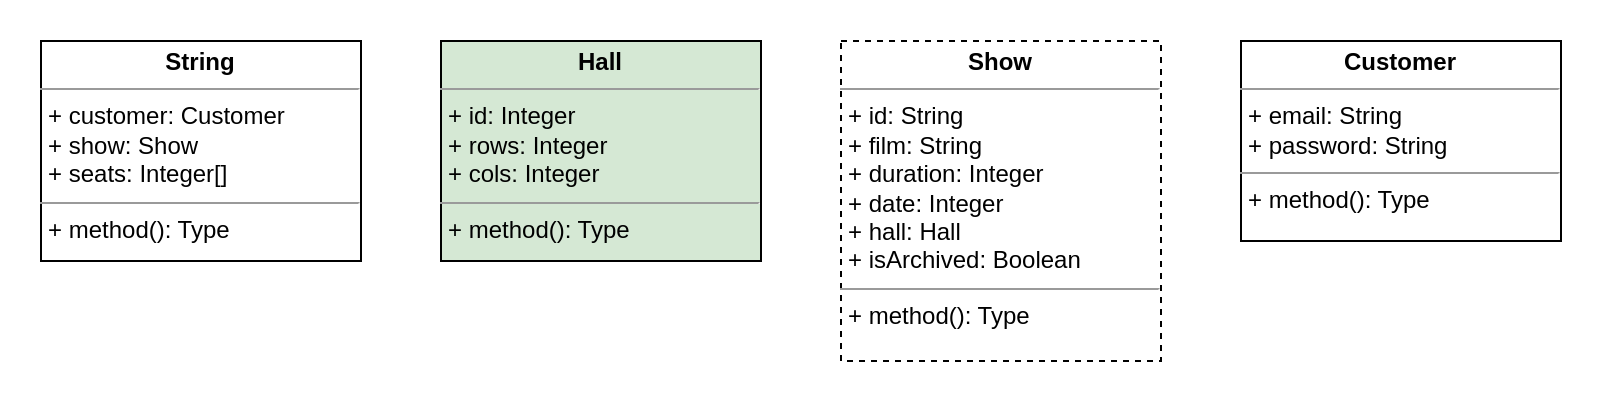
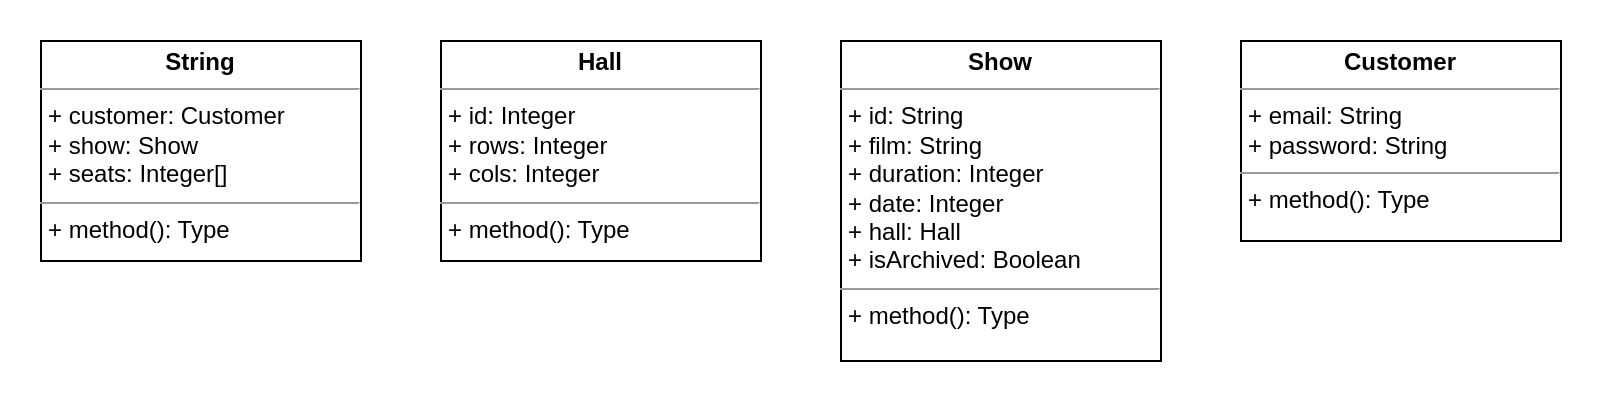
node "Hall + id: Integer + rows: Integer + cols: Integer + method(): Type": fillcolor #d5e8d4 -> #ffffff
node "Show + id: String + film: String + duration: Integer + date: Integer + hall: Hall + isArchived: Boolean + method(): Type": style dashed -> solid
